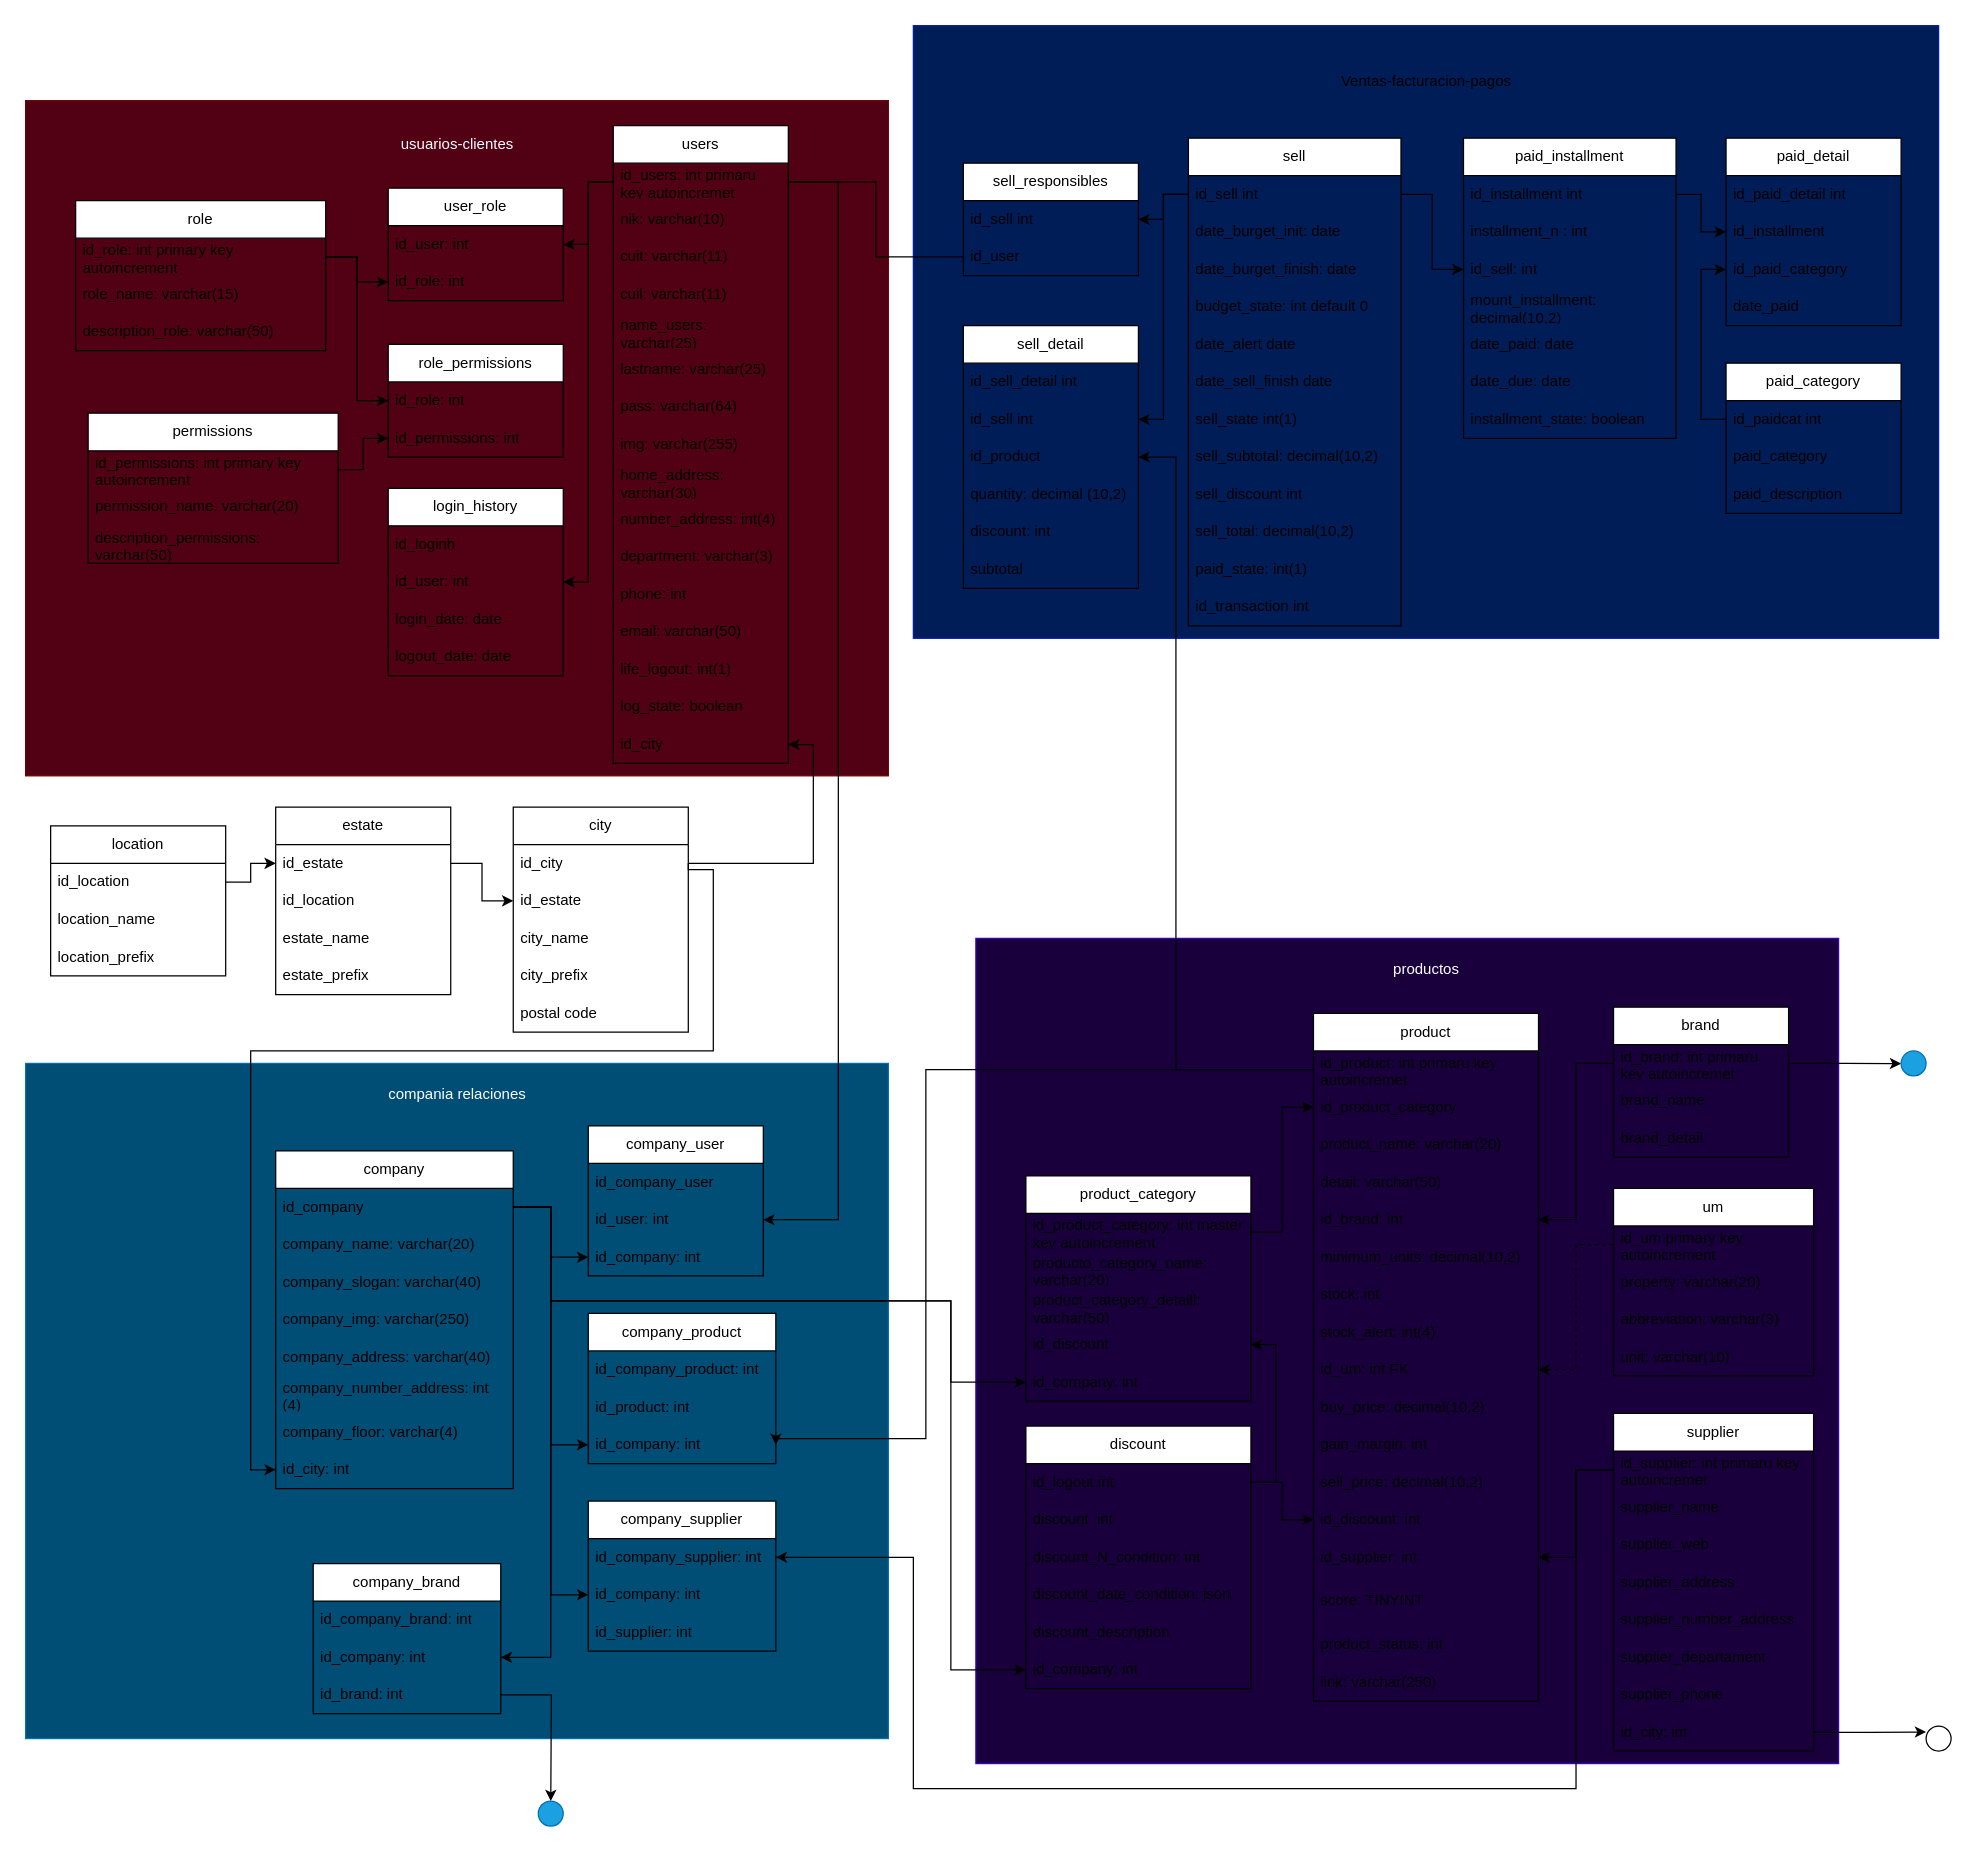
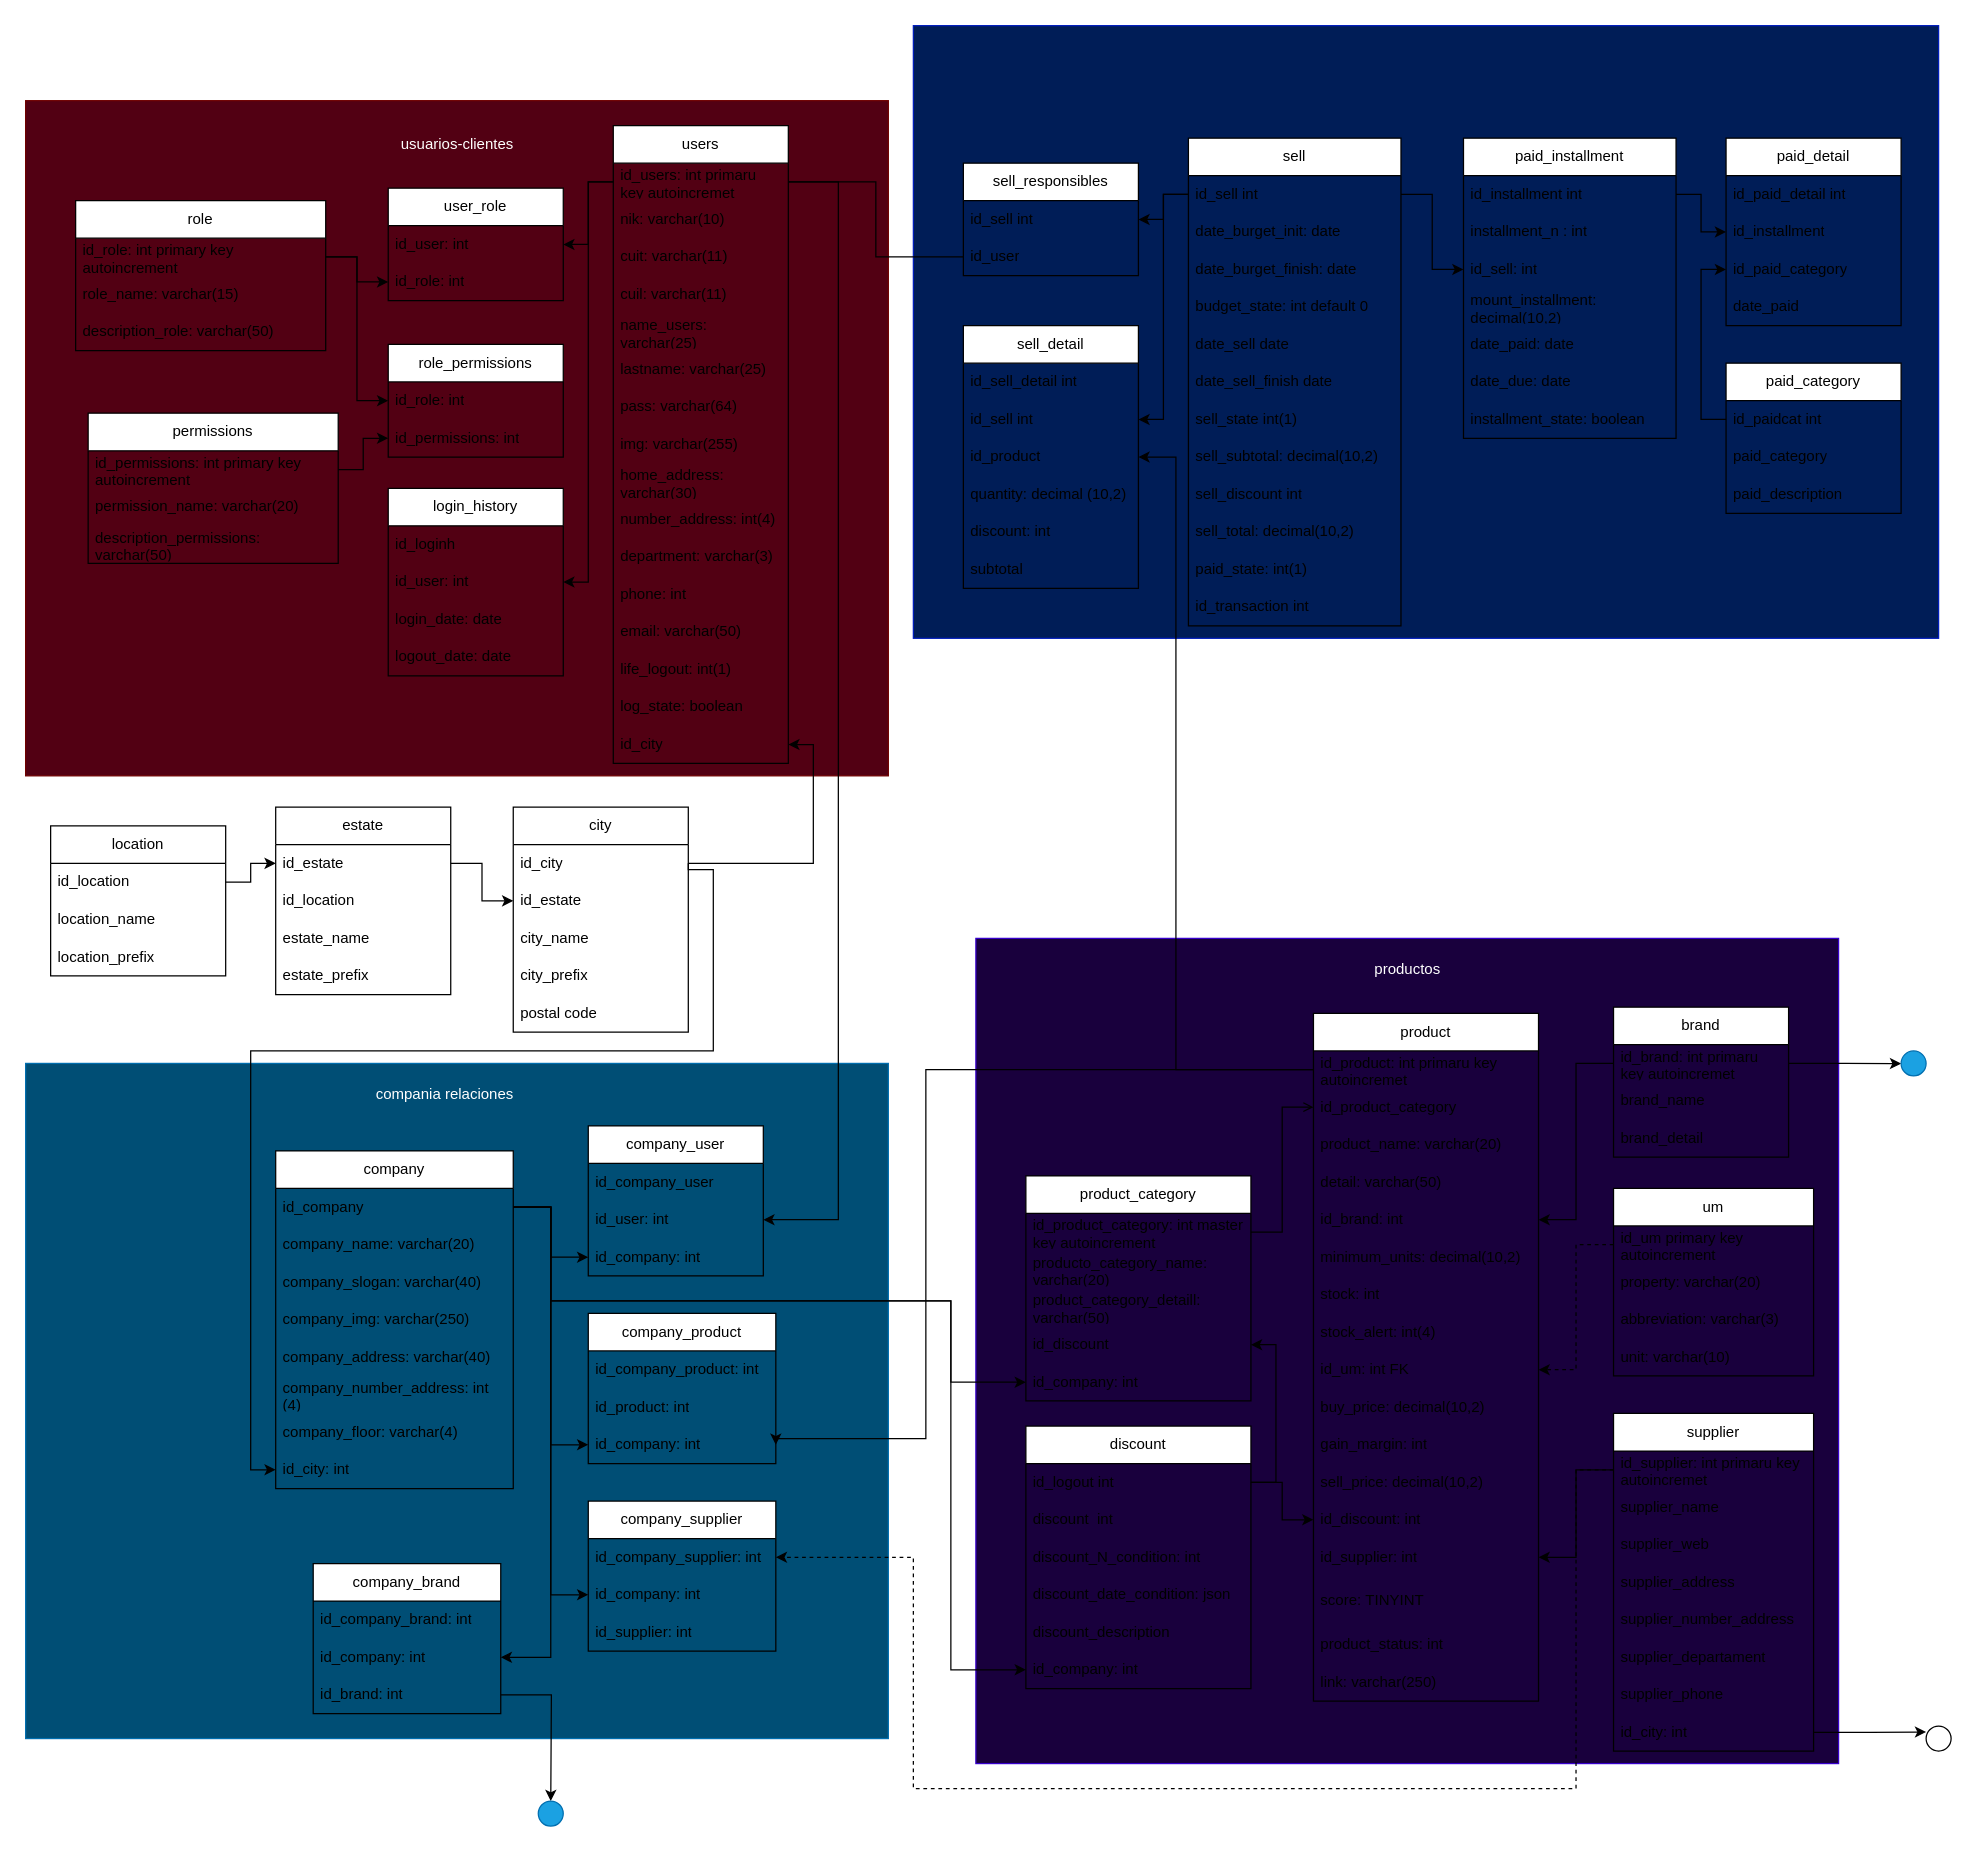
node "Ventas-facturacion-pagos": removed
node "date_alert date": label "date_alert date" -> "date_sell date"
node "productos": moved (1426, 969) -> (1407, 969)
node "compania relaciones": moved (457, 1094) -> (444, 1094)
edge "id_product_category: int master key autoincrement" -> "id_product_category": arrowhead classic -> open
edge "id_supplier: int primaru key autoincremet" -> "id_company_supplier: int": style solid -> dashed
